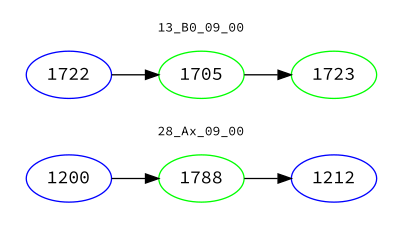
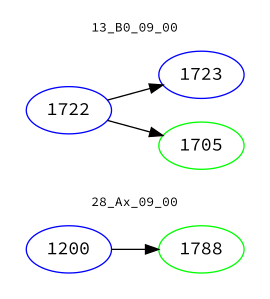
edge "1705" -> "1723": now "1722" -> "1723"
node "1723": color green -> blue
node "1212": removed
